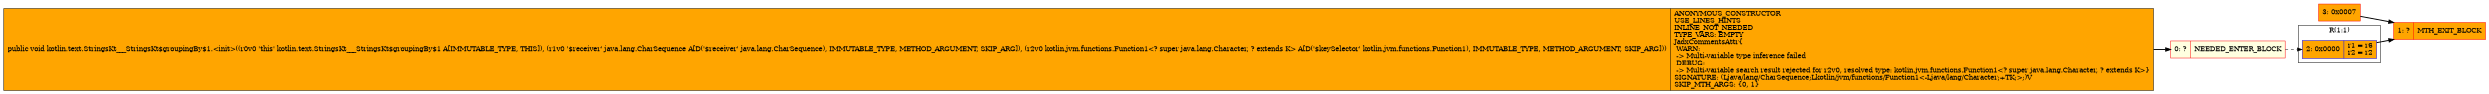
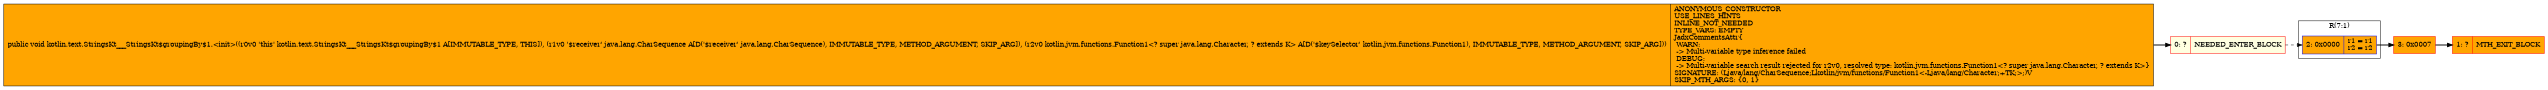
cluster "R(1:1)": label "R(1:1)" -> "R(7:1)"
edge "2: 0x0000" -> "1: ?": now "2: 0x0000" -> "3: 0x0007"
node "2: 0x0000": text "r1 = r6" -> "r1 = r1"
